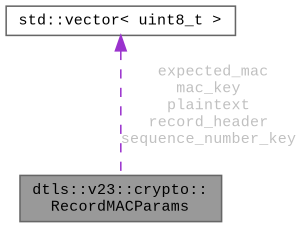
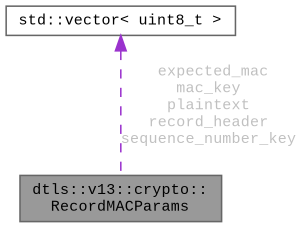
node "dtls::v23::crypto:: RecordMACParams": label "dtls::v23::crypto:: RecordMACParams" -> "dtls::v13::crypto:: RecordMACParams"
